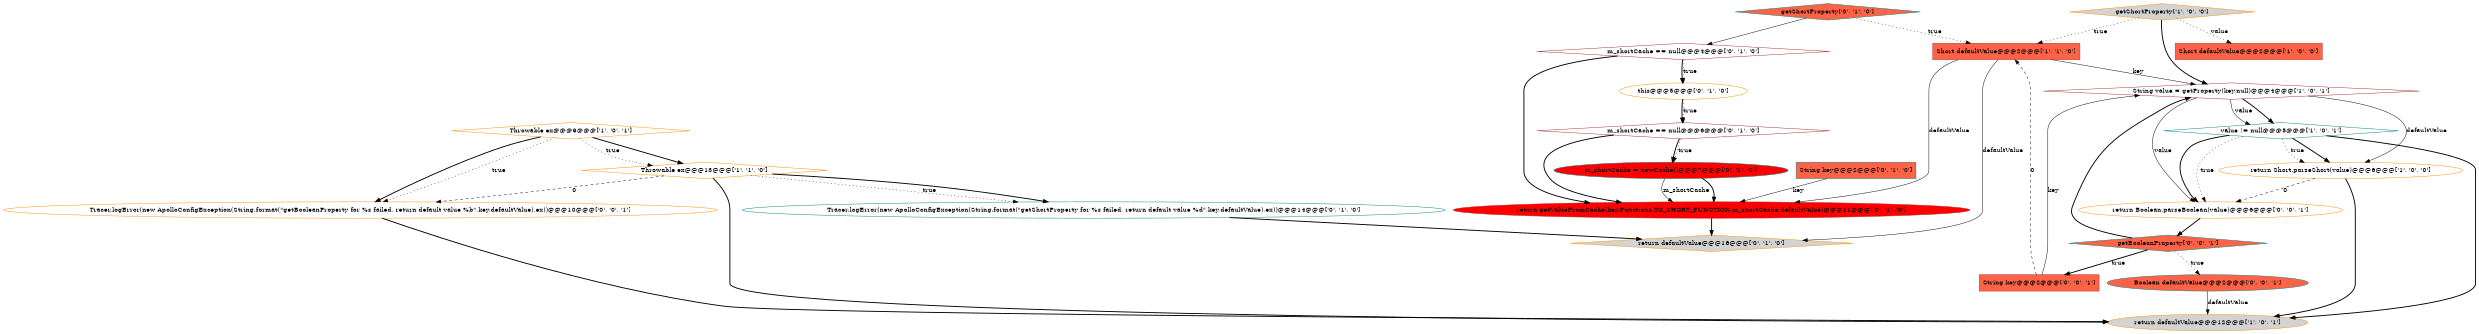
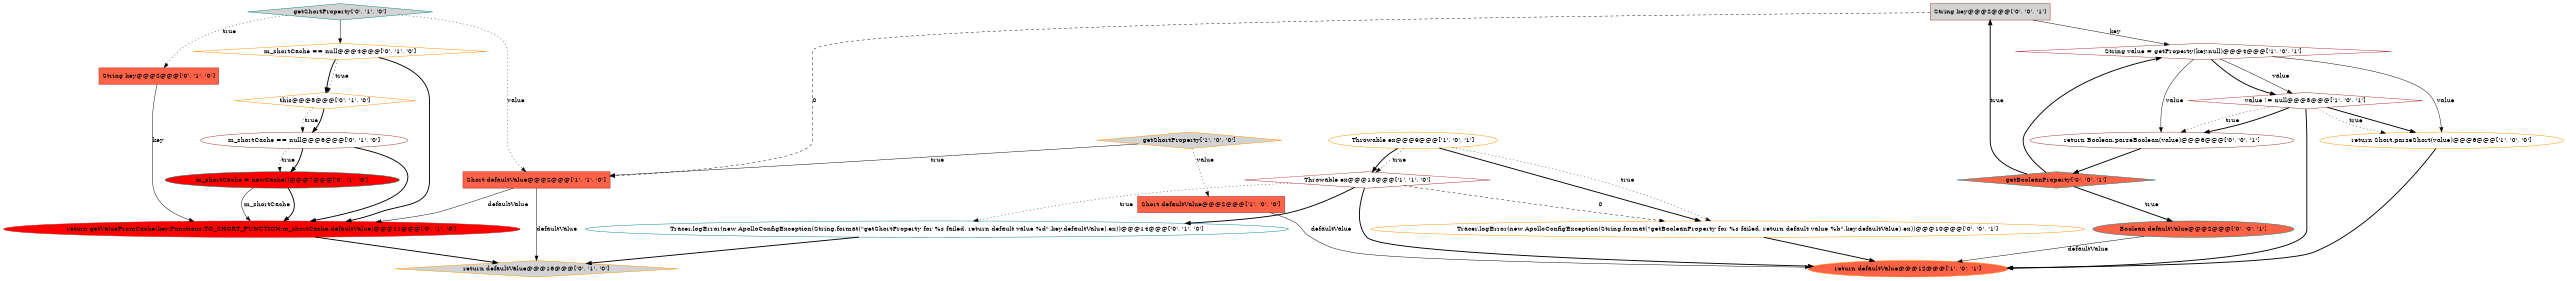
node "getShortProperty['0', '1', '0']": fillcolor tomato -> lightgray
edge "getShortProperty['0', '1', '0']" -> "String key@@@2@@@['0', '1', '0']": added, label "true"
edge "getShortProperty['1', '0', '0']" -> "Short defaultValue@@@2@@@['1', '1', '0']": style dotted -> solid
edge "getShortProperty['0', '1', '0']" -> "Short defaultValue@@@2@@@['1', '1', '0']": label "true" -> "value"
node "m_shortCache == null@@@4@@@['0', '1', '0']": color brown -> darkorange
edge "getShortProperty['1', '0', '0']" -> "String value = getProperty(key,null)@@@4@@@['1', '0', '1']": removed
edge "Short defaultValue@@@2@@@['1', '1', '0']" -> "String value = getProperty(key,null)@@@4@@@['1', '0', '1']": removed, label "key"
node "this@@@5@@@['0', '1', '0']": shape ellipse -> diamond
node "Throwable ex@@@9@@@['1', '0', '1']": shape diamond -> ellipse
node "m_shortCache == null@@@6@@@['0', '1', '0']": shape diamond -> ellipse
node "value != null@@@5@@@['1', '0', '1']": color teal -> brown
edge "String value = getProperty(key,null)@@@4@@@['1', '0', '1']" -> "return Short.parseShort(value)@@@6@@@['1', '0', '0']": label "defaultValue" -> "value"
node "Throwable ex@@@13@@@['1', '1', '0']": color darkorange -> brown
node "String key@@@2@@@['0', '1', '0']": color teal -> brown
edge "return Short.parseShort(value)@@@6@@@['1', '0', '0']" -> "return Boolean.parseBoolean(value)@@@6@@@['0', '0', '1']": removed, label "0"
node "return Boolean.parseBoolean(value)@@@6@@@['0', '0', '1']": color darkorange -> brown
edge "getBooleanProperty['0', '0', '1']" -> "Boolean defaultValue@@@2@@@['0', '0', '1']": style dotted -> bold
edge "Short defaultValue@@@2@@@['1', '0', '0']" -> "return defaultValue@@@12@@@['1', '0', '1']": added, label "defaultValue"
node "String key@@@2@@@['0', '0', '1']": fillcolor tomato -> lightgray
node "return defaultValue@@@12@@@['1', '0', '1']": fillcolor lightgray -> tomato
